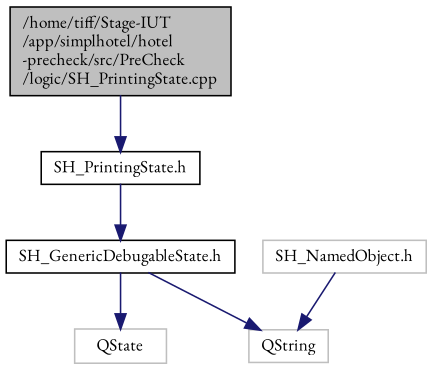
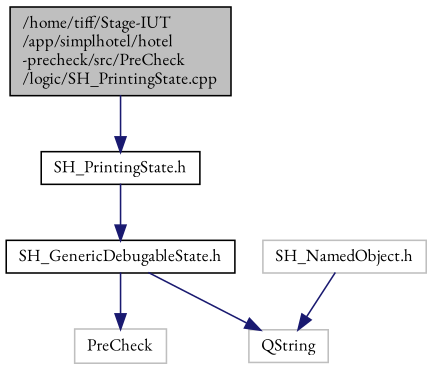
node "QState": label "QState" -> "PreCheck"
